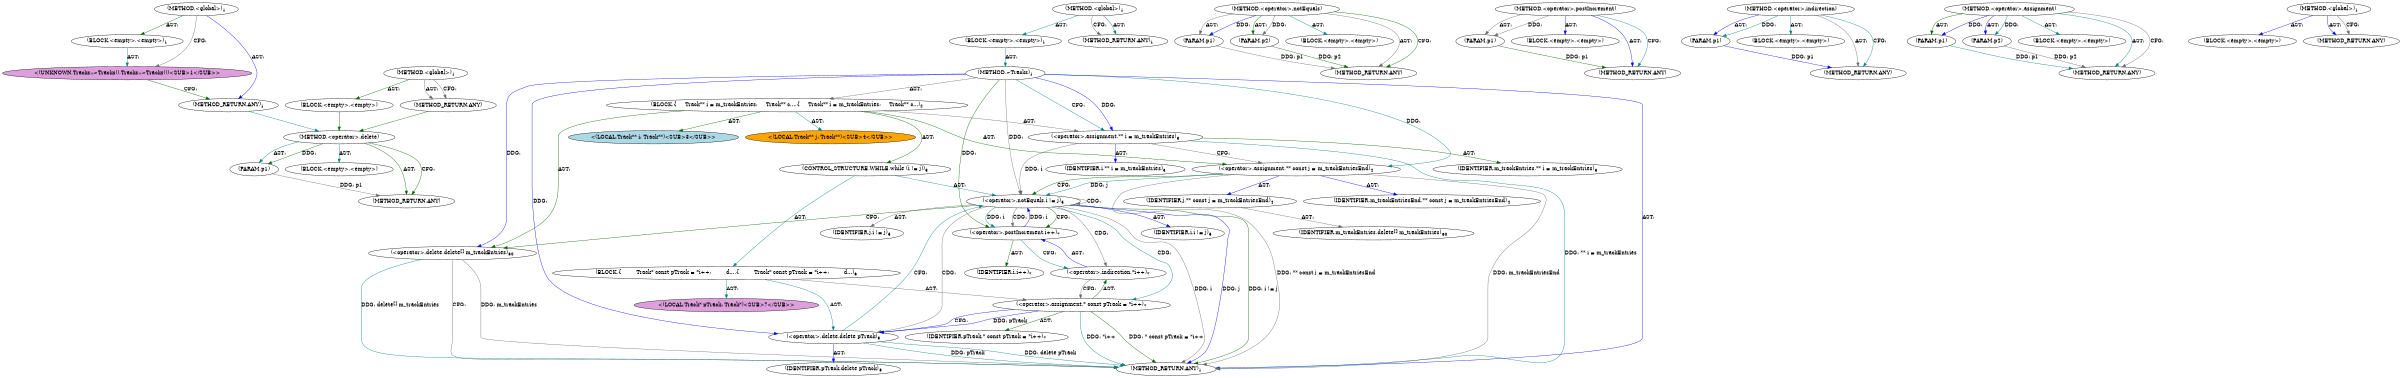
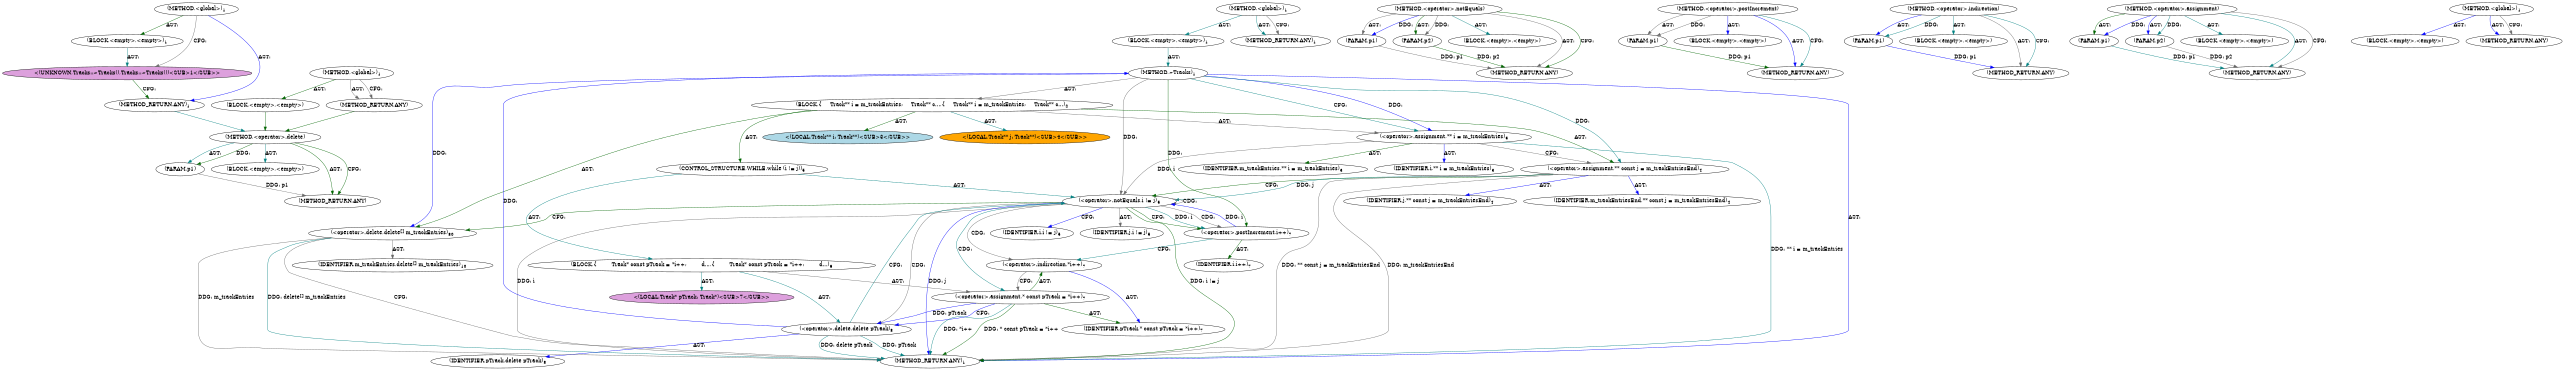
edge "(METHOD,~Tracks)" -> "(<operator>.delete,delete pTrack)": reversed
edge "(<operator>.notEquals,i != j)" -> "(IDENTIFIER,i,i != j)": label "AST: " -> "CFG: "
edge "(IDENTIFIER,j,** const j = m_trackEntriesEnd)" -> "(IDENTIFIER,m_trackEntries,delete[] m_trackEntries)": now "(<operator>.delete,delete[] m_trackEntries)" -> "(IDENTIFIER,m_trackEntries,delete[] m_trackEntries)"
node "(IDENTIFIER,m_trackEntries,delete[] m_trackEntries)": text "60" -> "10"
edge "(<operator>.indirection,*i++)" -> "(<operator>.postIncrement,i++)": now "(<operator>.indirection,*i++)" -> "(IDENTIFIER,pTrack,* const pTrack = *i++)"
